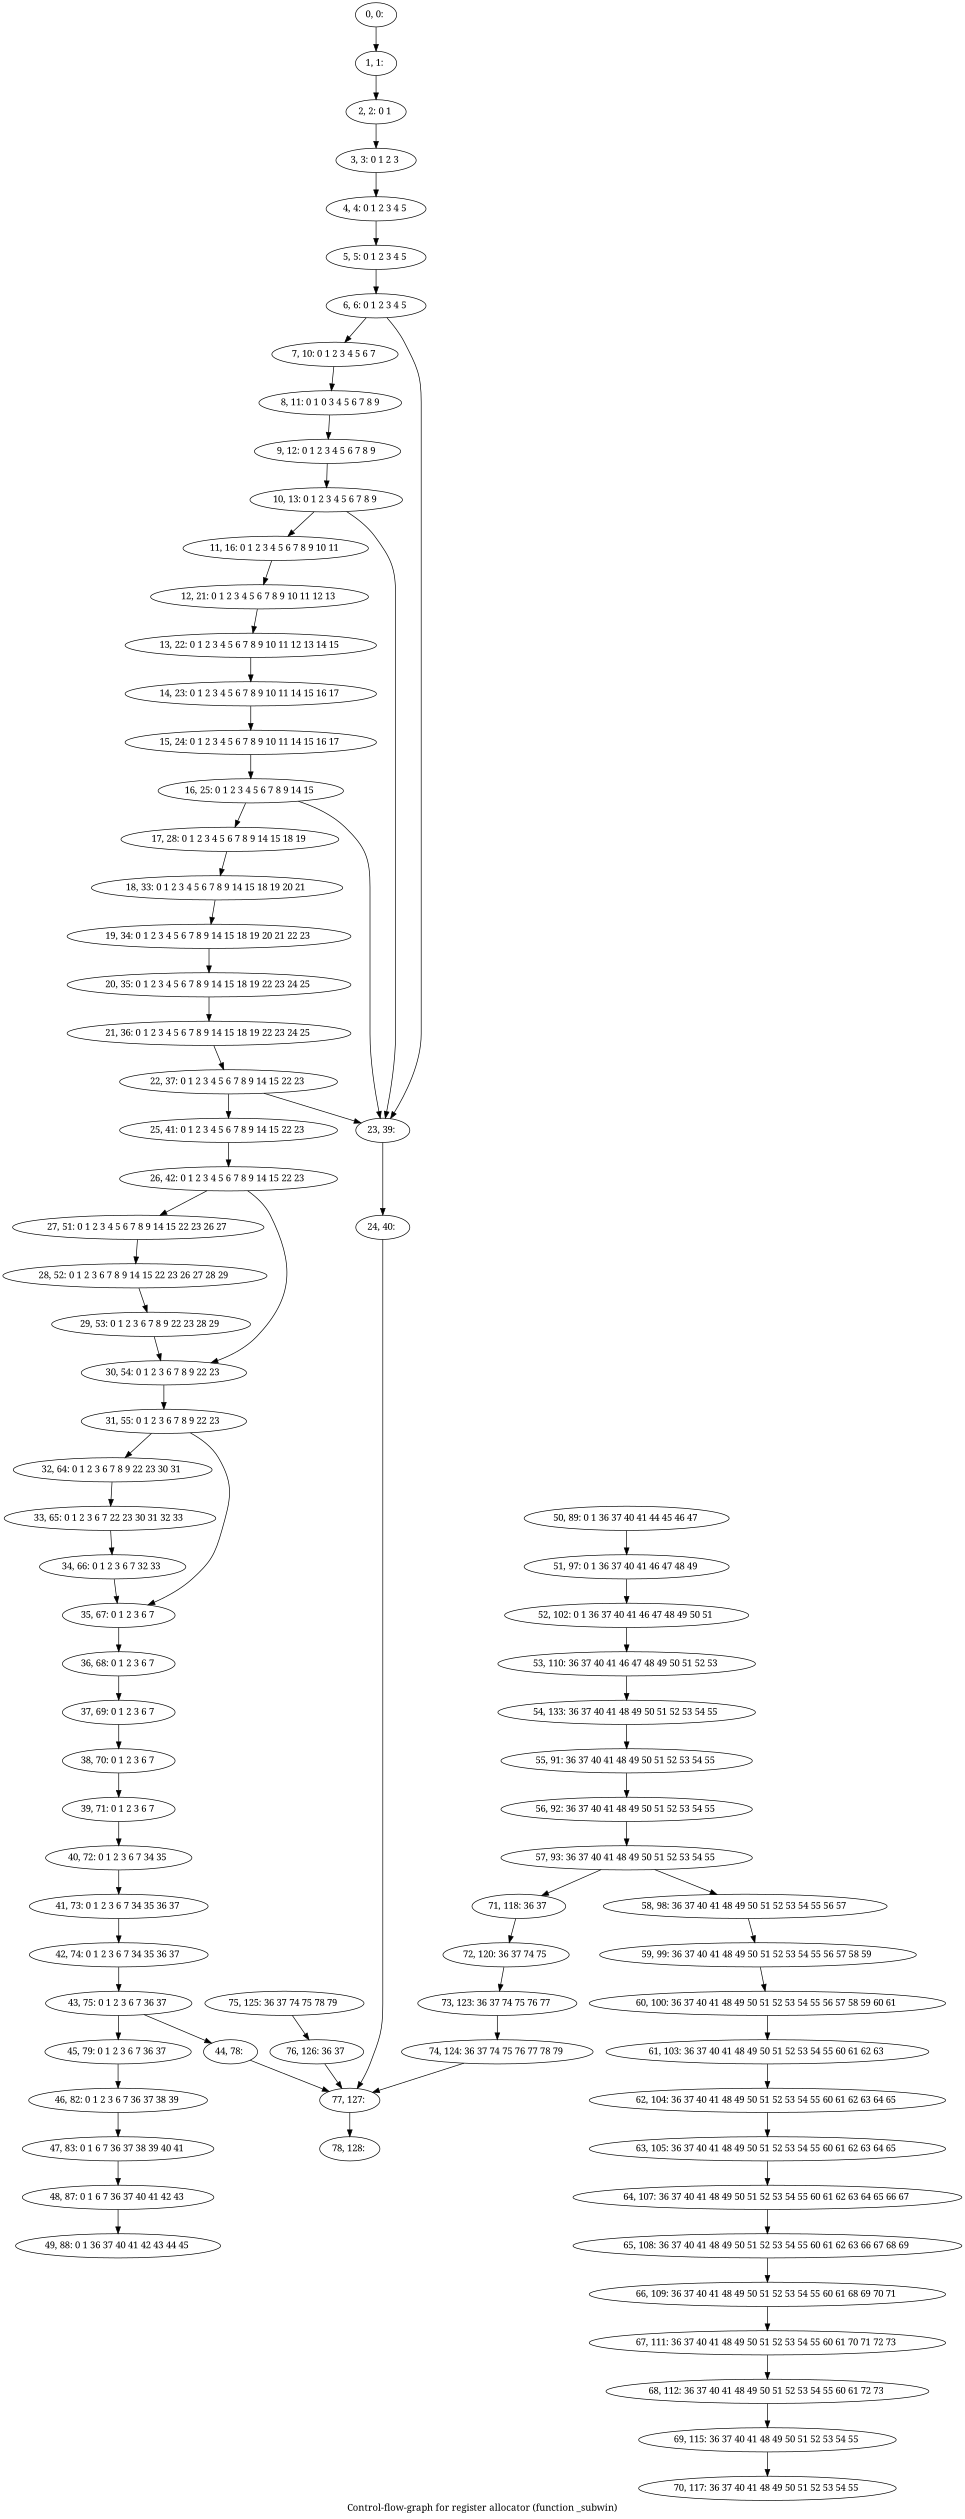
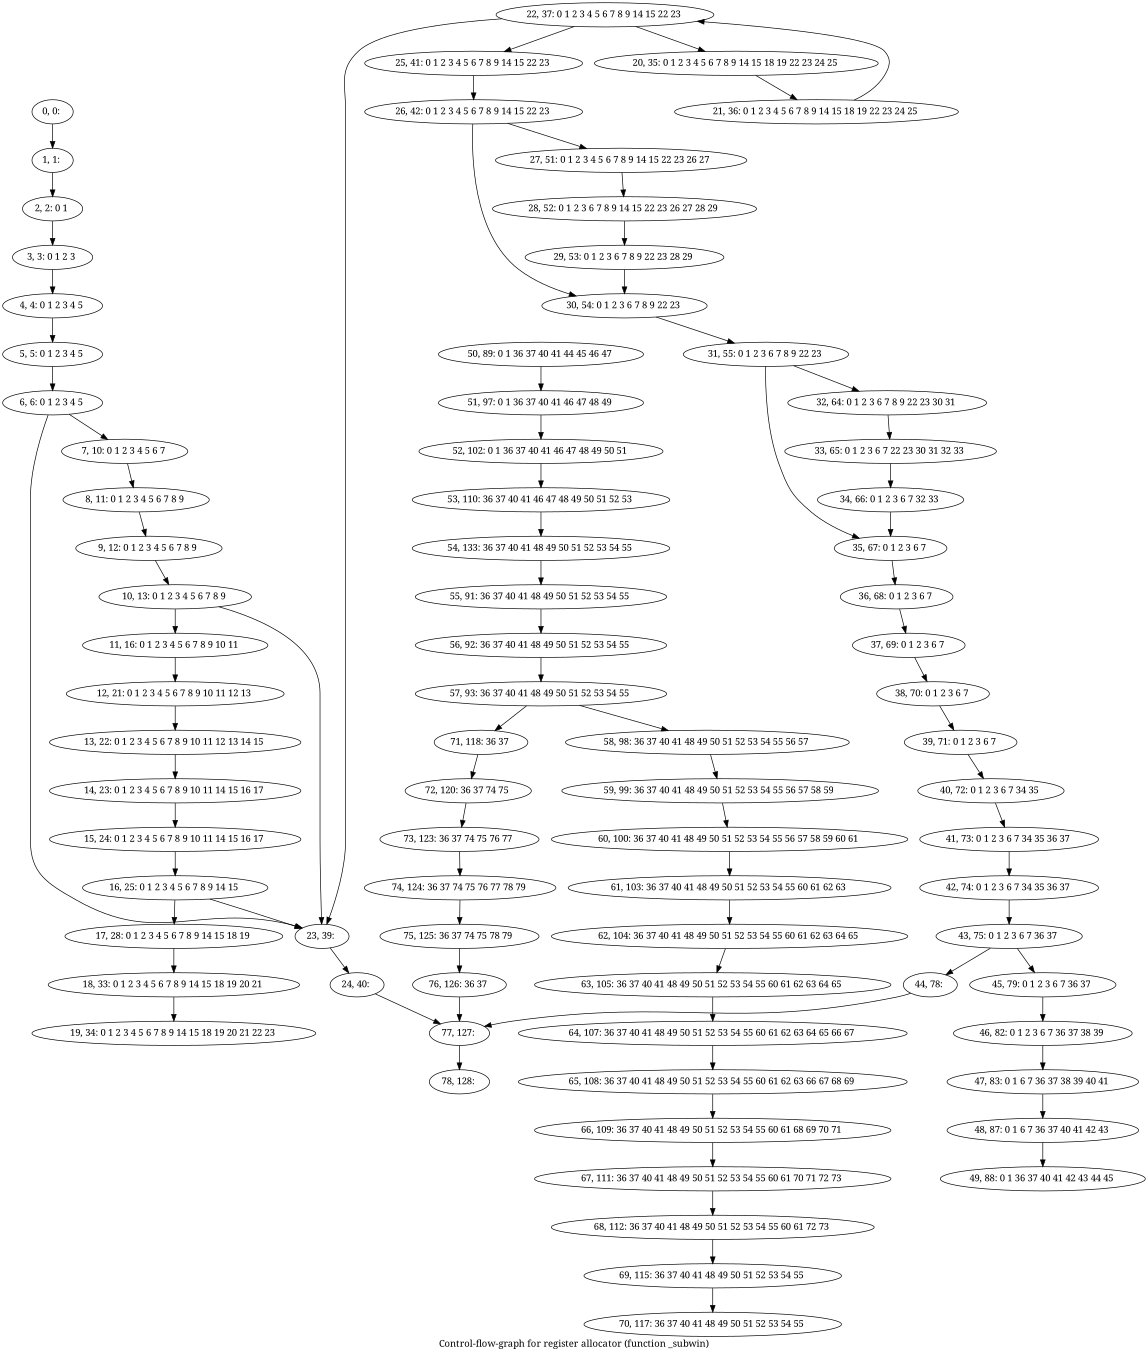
node "8, 11: 0 1 0 3 4 5 6 7 8 9": label "8, 11: 0 1 0 3 4 5 6 7 8 9" -> "8, 11: 0 1 2 3 4 5 6 7 8 9"
edge "19, 34: 0 1 2 3 4 5 6 7 8 9 14 15 18 19 20 21 22 23" -> "20, 35: 0 1 2 3 4 5 6 7 8 9 14 15 18 19 22 23 24 25": now "22, 37: 0 1 2 3 4 5 6 7 8 9 14 15 22 23" -> "20, 35: 0 1 2 3 4 5 6 7 8 9 14 15 18 19 22 23 24 25"
edge "74, 124: 36 37 74 75 76 77 78 79" -> "77, 127:": now "74, 124: 36 37 74 75 76 77 78 79" -> "75, 125: 36 37 74 75 78 79"
